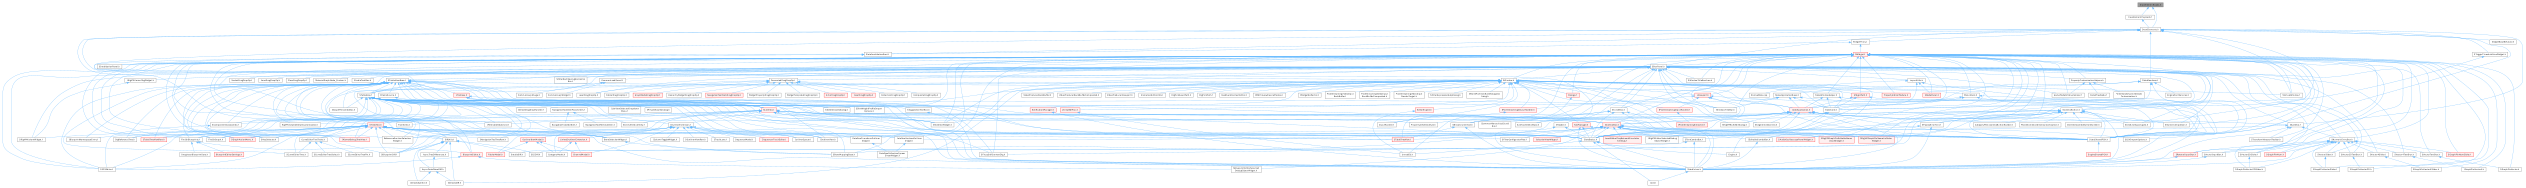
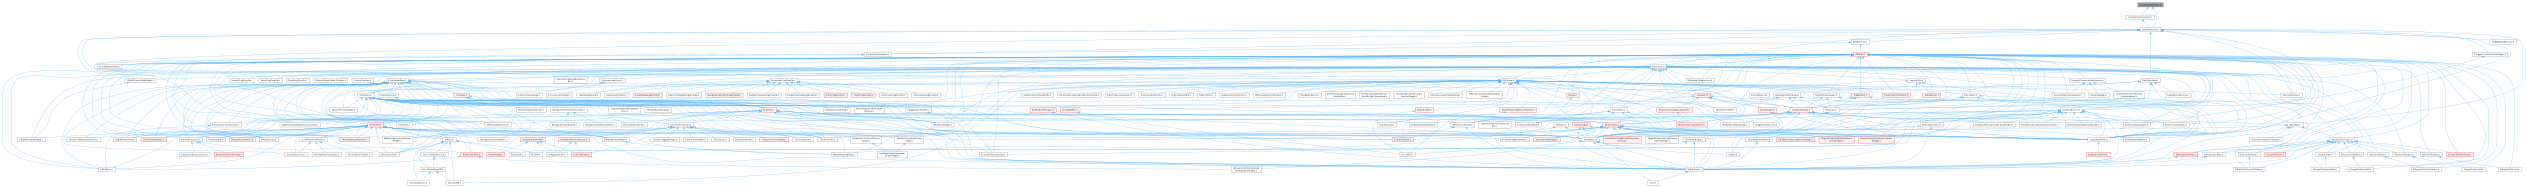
node "GameEngine.h": added
